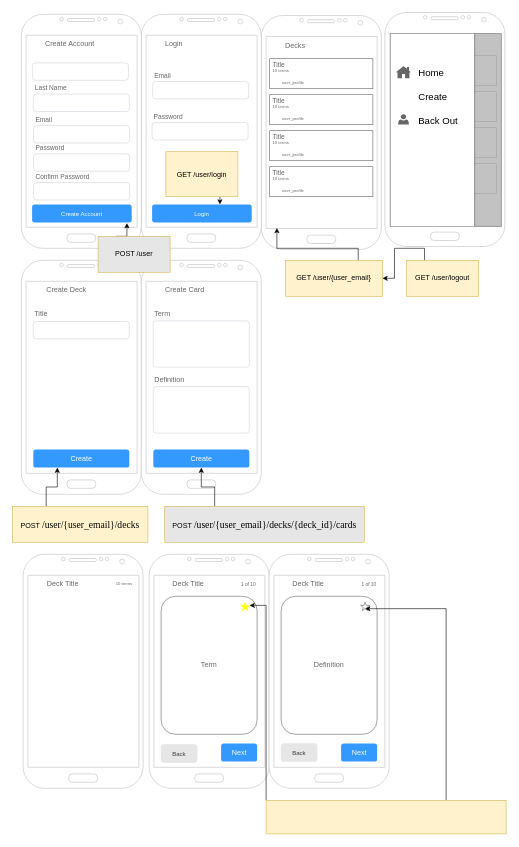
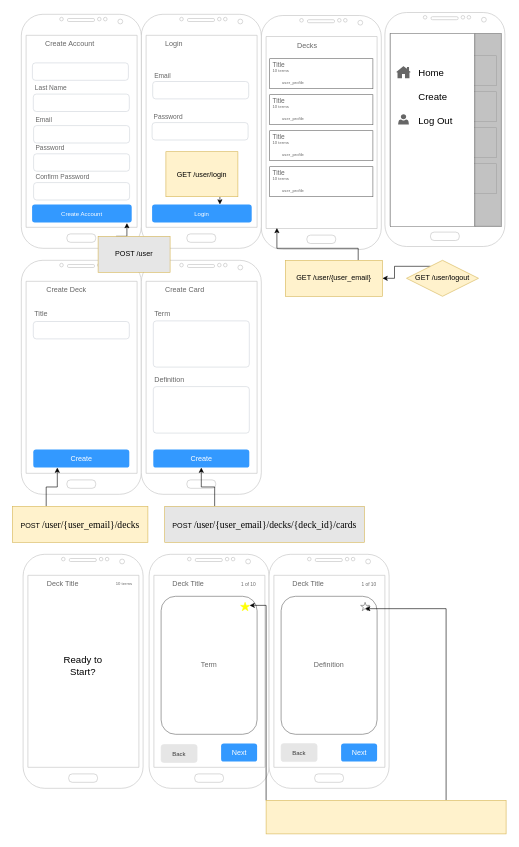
node "Decks": moved (309, 45) -> (321, 45)
node "Back Out": label "Back Out" -> "Log Out"
node "GET /user/logout": shape rectangle -> diamond
node "Ready to Start?": added
